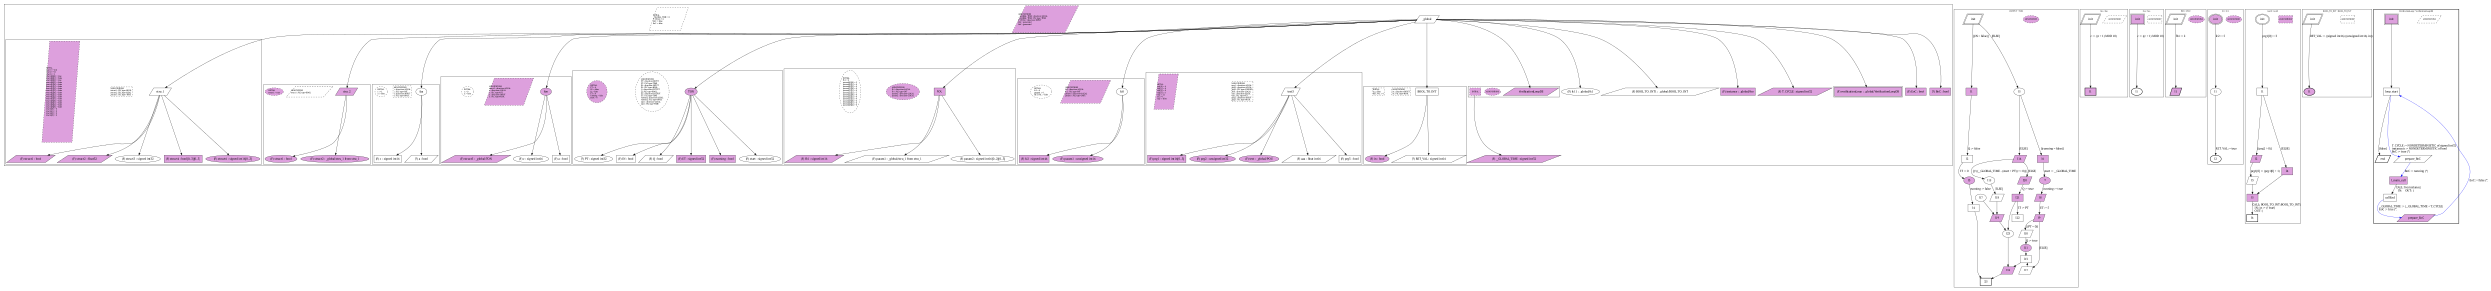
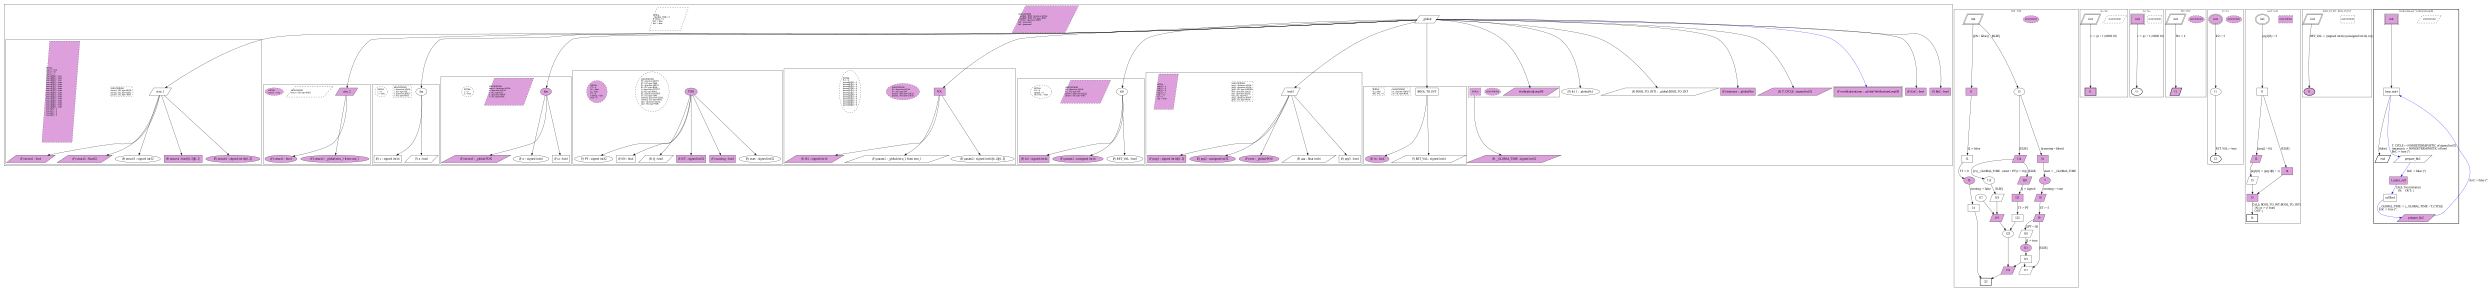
cluster "OUTPUT : TON": label "OUTPUT : TON" -> "TON : TON"
edge "_global" -> "(F) verificationLoop : _global/VerificationLoopDS": color black -> blue
edge "_global" -> "TON": removed
node "(F) RET_VAL : bool": added
edge "prepare_BoC" -> "l_main_call": label "BoC := running (*)" -> "BoC := false (*)"
edge "l_main_call" -> "callEnd": color black -> blue
edge "l20" -> "l21": label "Q := true" -> "Q := signed"
edge "l21" -> "l23": now "l22" -> "l23"
edge "l12" -> "l13": reversed
